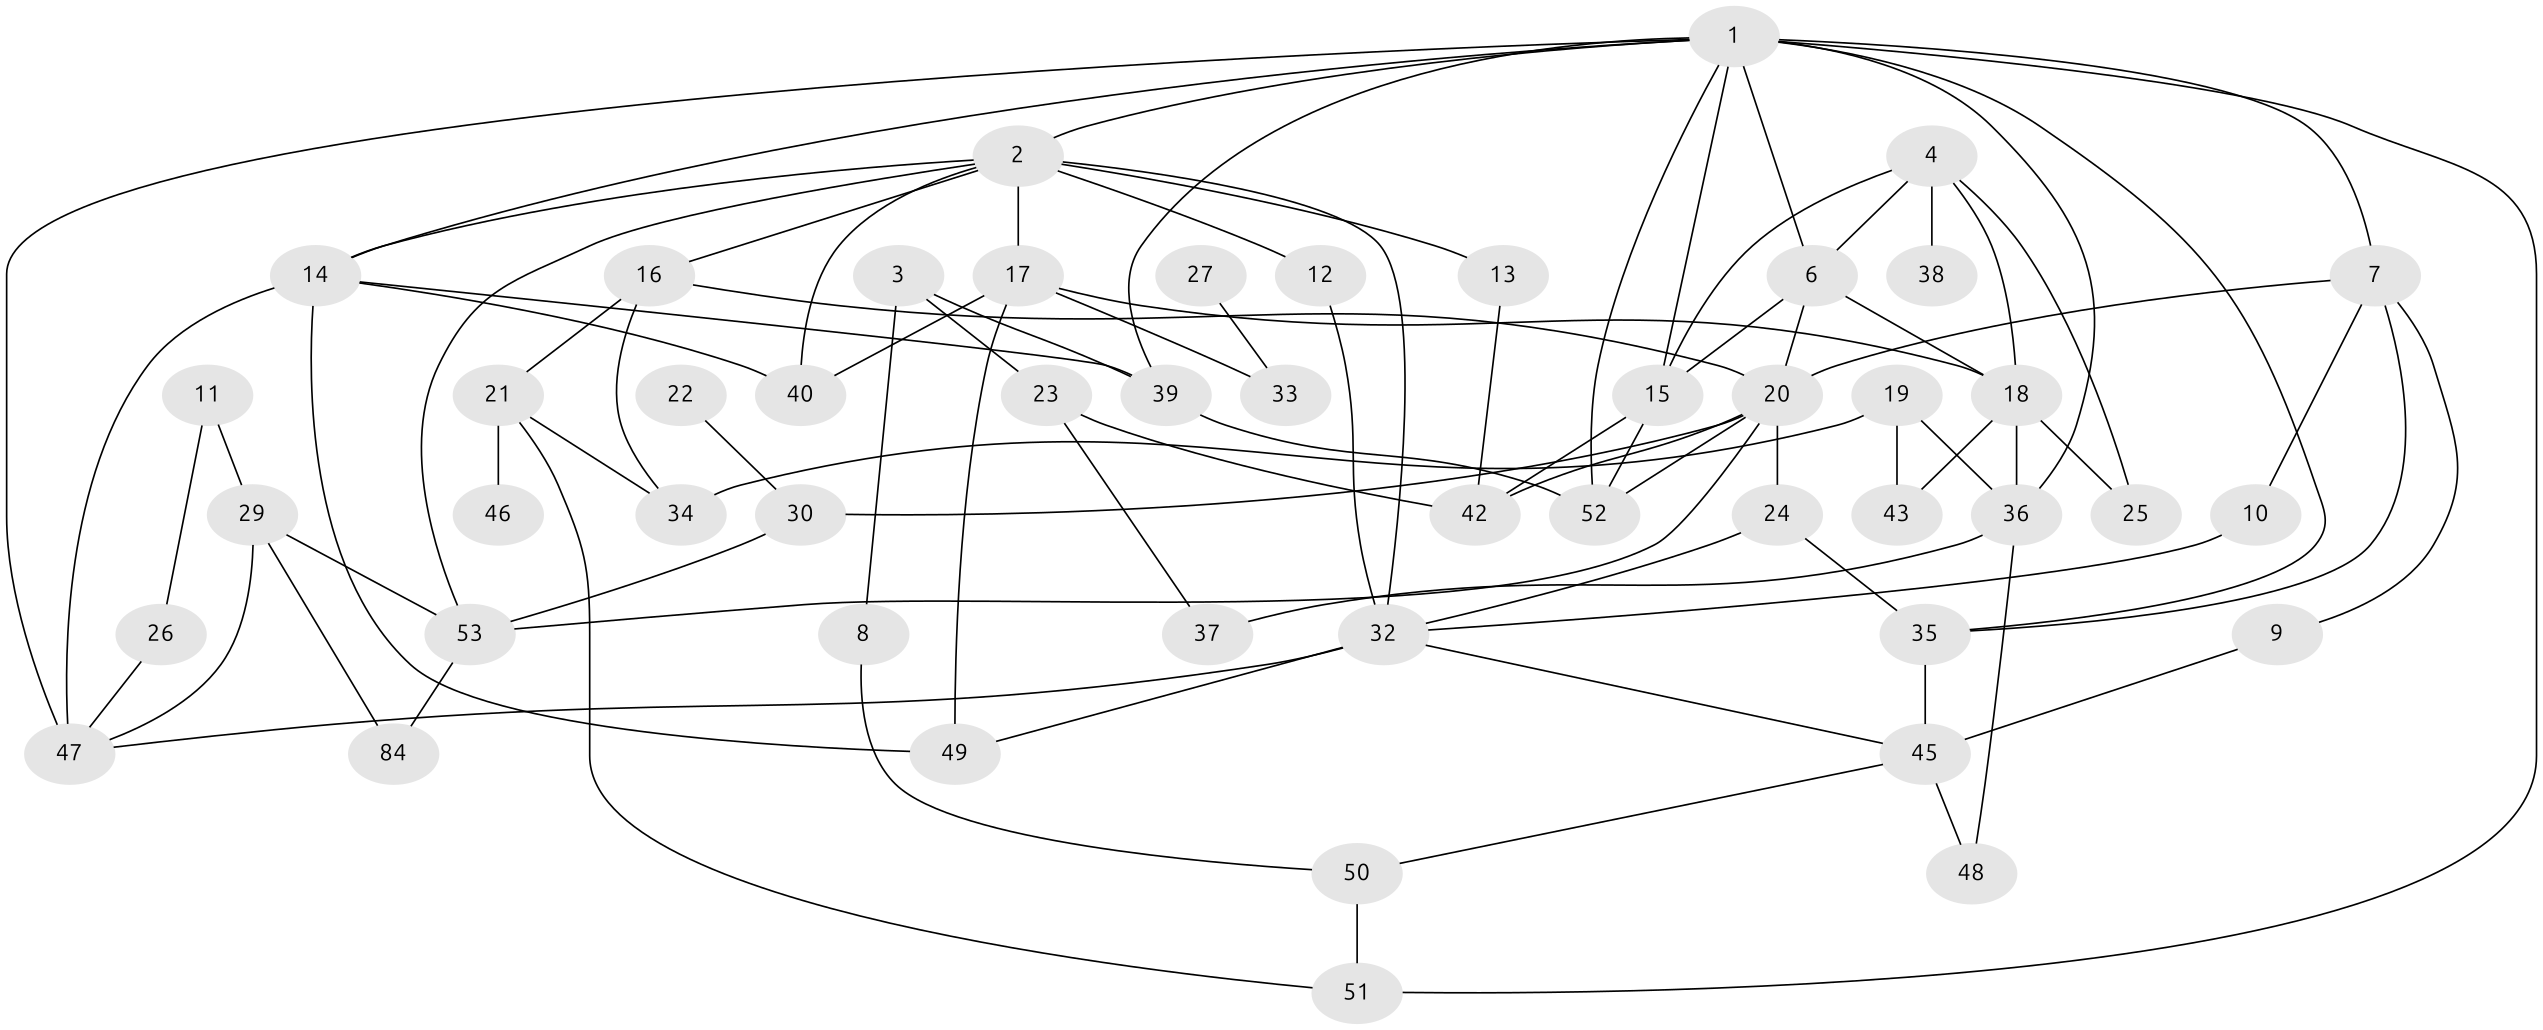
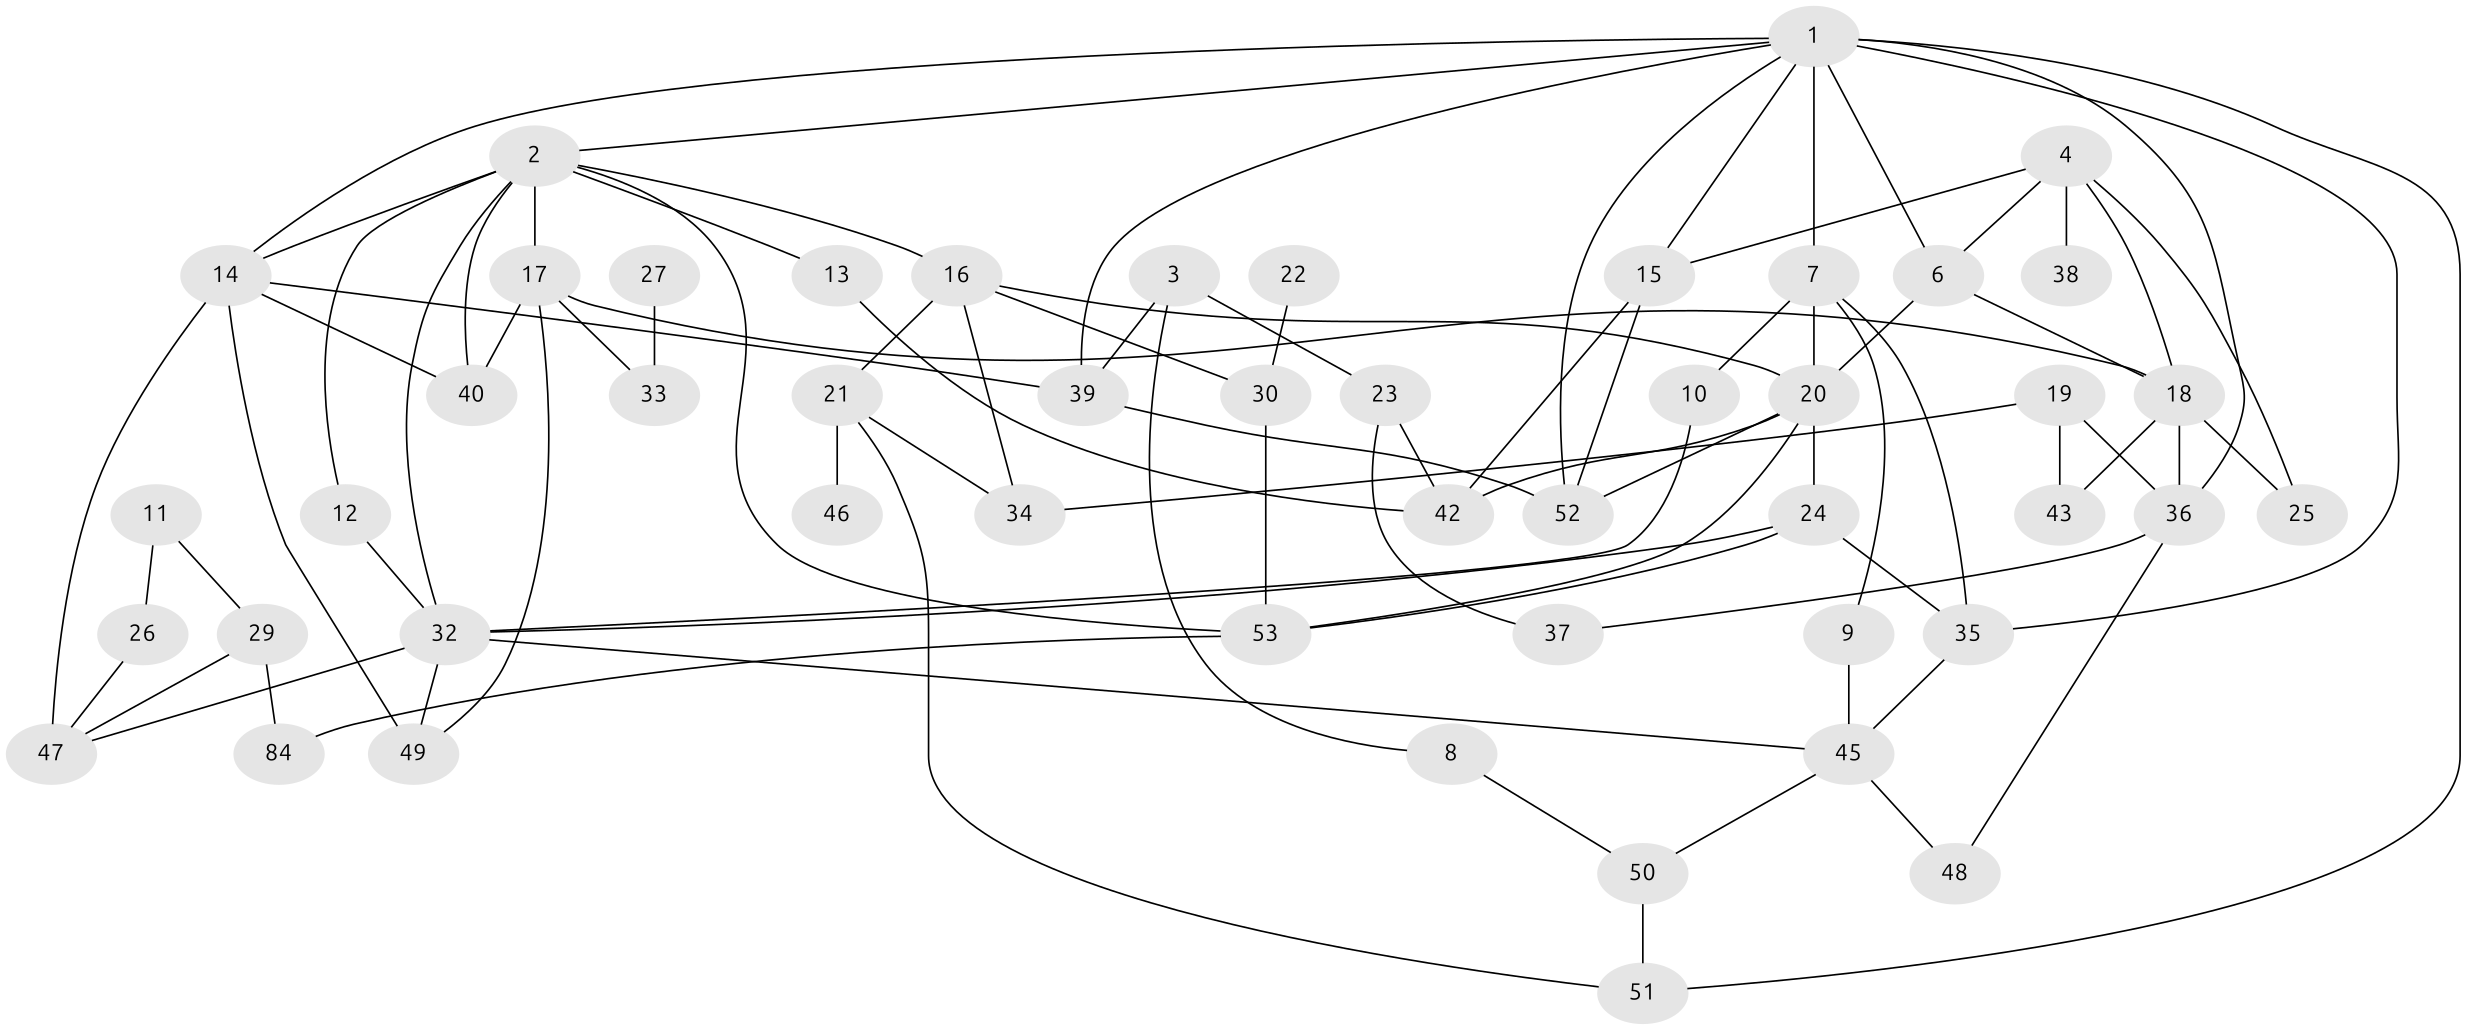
edge "1" -- "47": removed
edge "6" -- "15": removed
edge "20" -- "30": now "16" -- "30"
edge "29" -- "53": now "24" -- "53"
